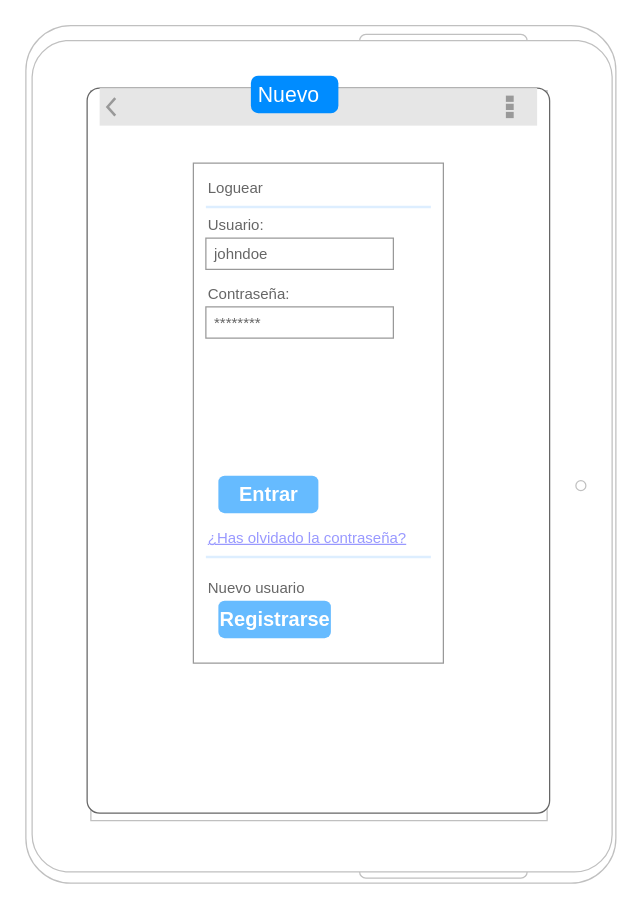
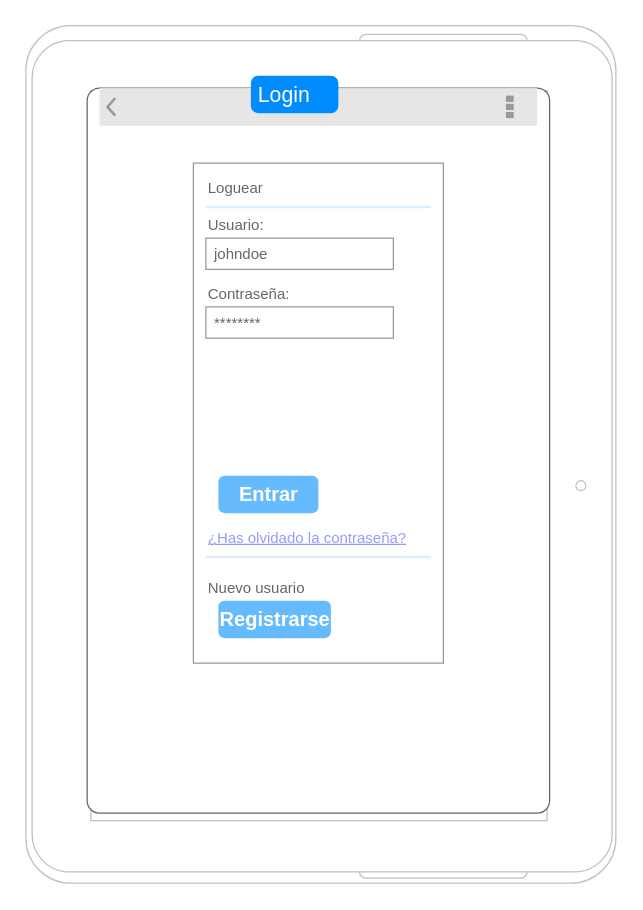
node "Nuevo": label "Nuevo" -> "Login"
